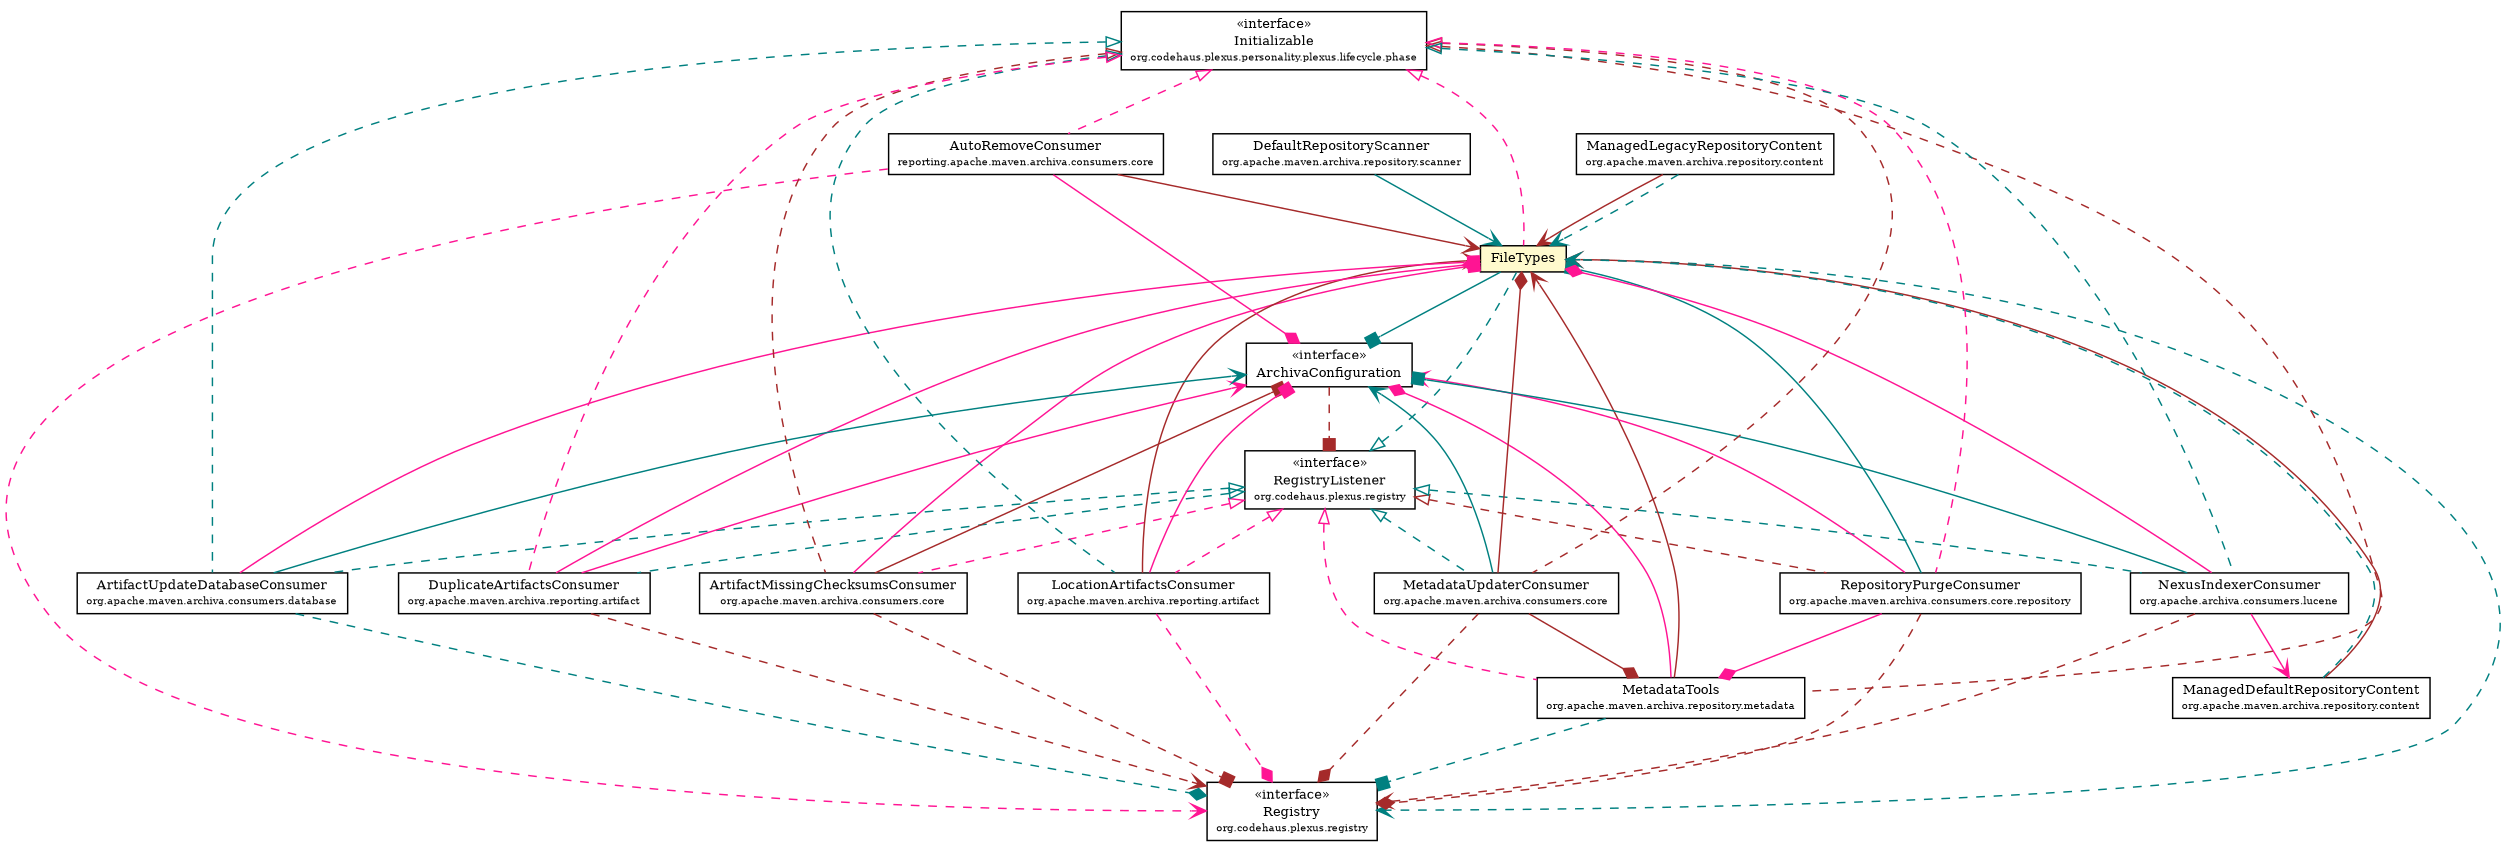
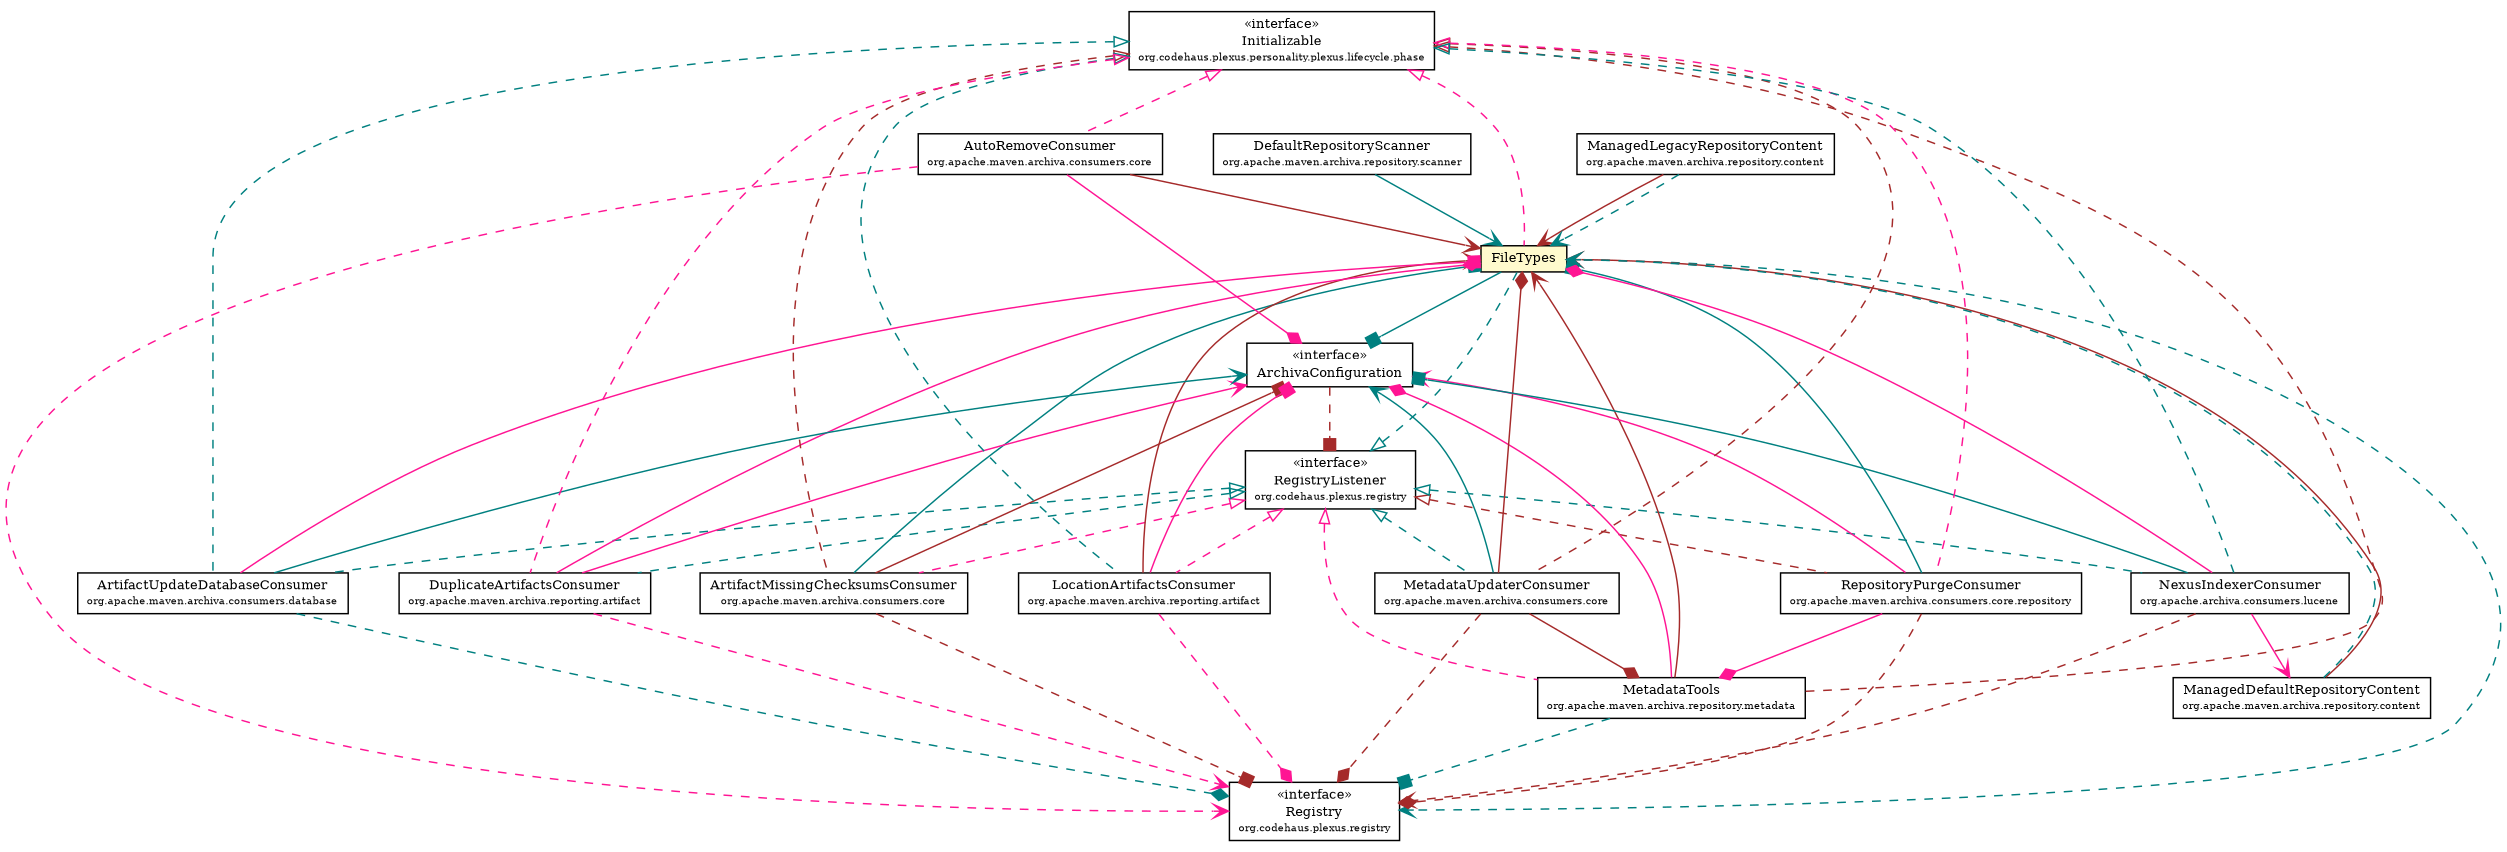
node "AutoRemoveConsumer": text "reporting.apache.maven.archiva.consumers.core" -> "org.apache.maven.archiva.consumers.core"
edge "ArtifactMissingChecksumsConsumer" -> "FileTypes": color deeppink -> teal
edge "DuplicateArtifactsConsumer" -> "Registry": color brown -> deeppink
